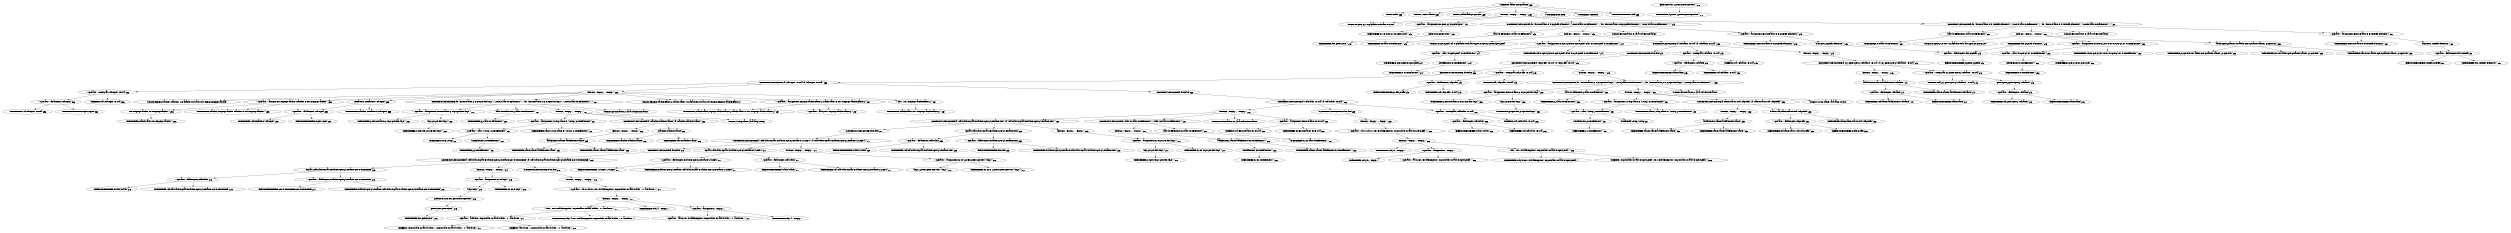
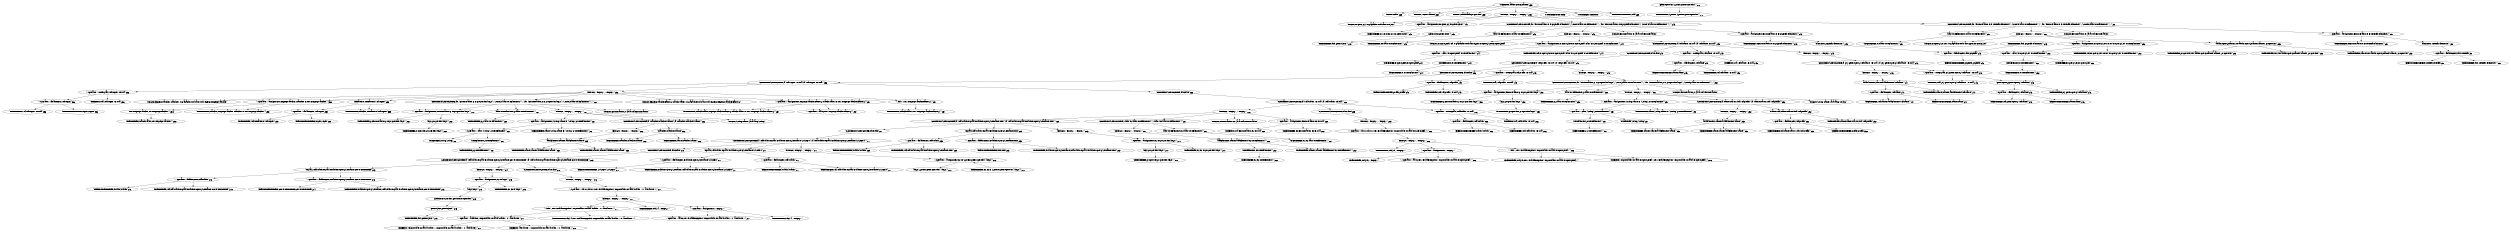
node "(IDENTIFIER,prj,getProperty(ref.name))": added
edge "(<operator>.assignment,e2 = System.getProperties().keys())" -> "(IDENTIFIER,e2,e2 = System.getProperties().keys())": reversed
